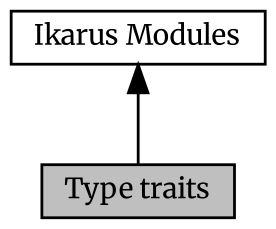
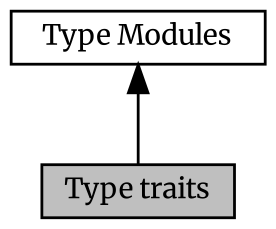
node "Ikarus Modules": label "Ikarus Modules" -> "Type Modules"
